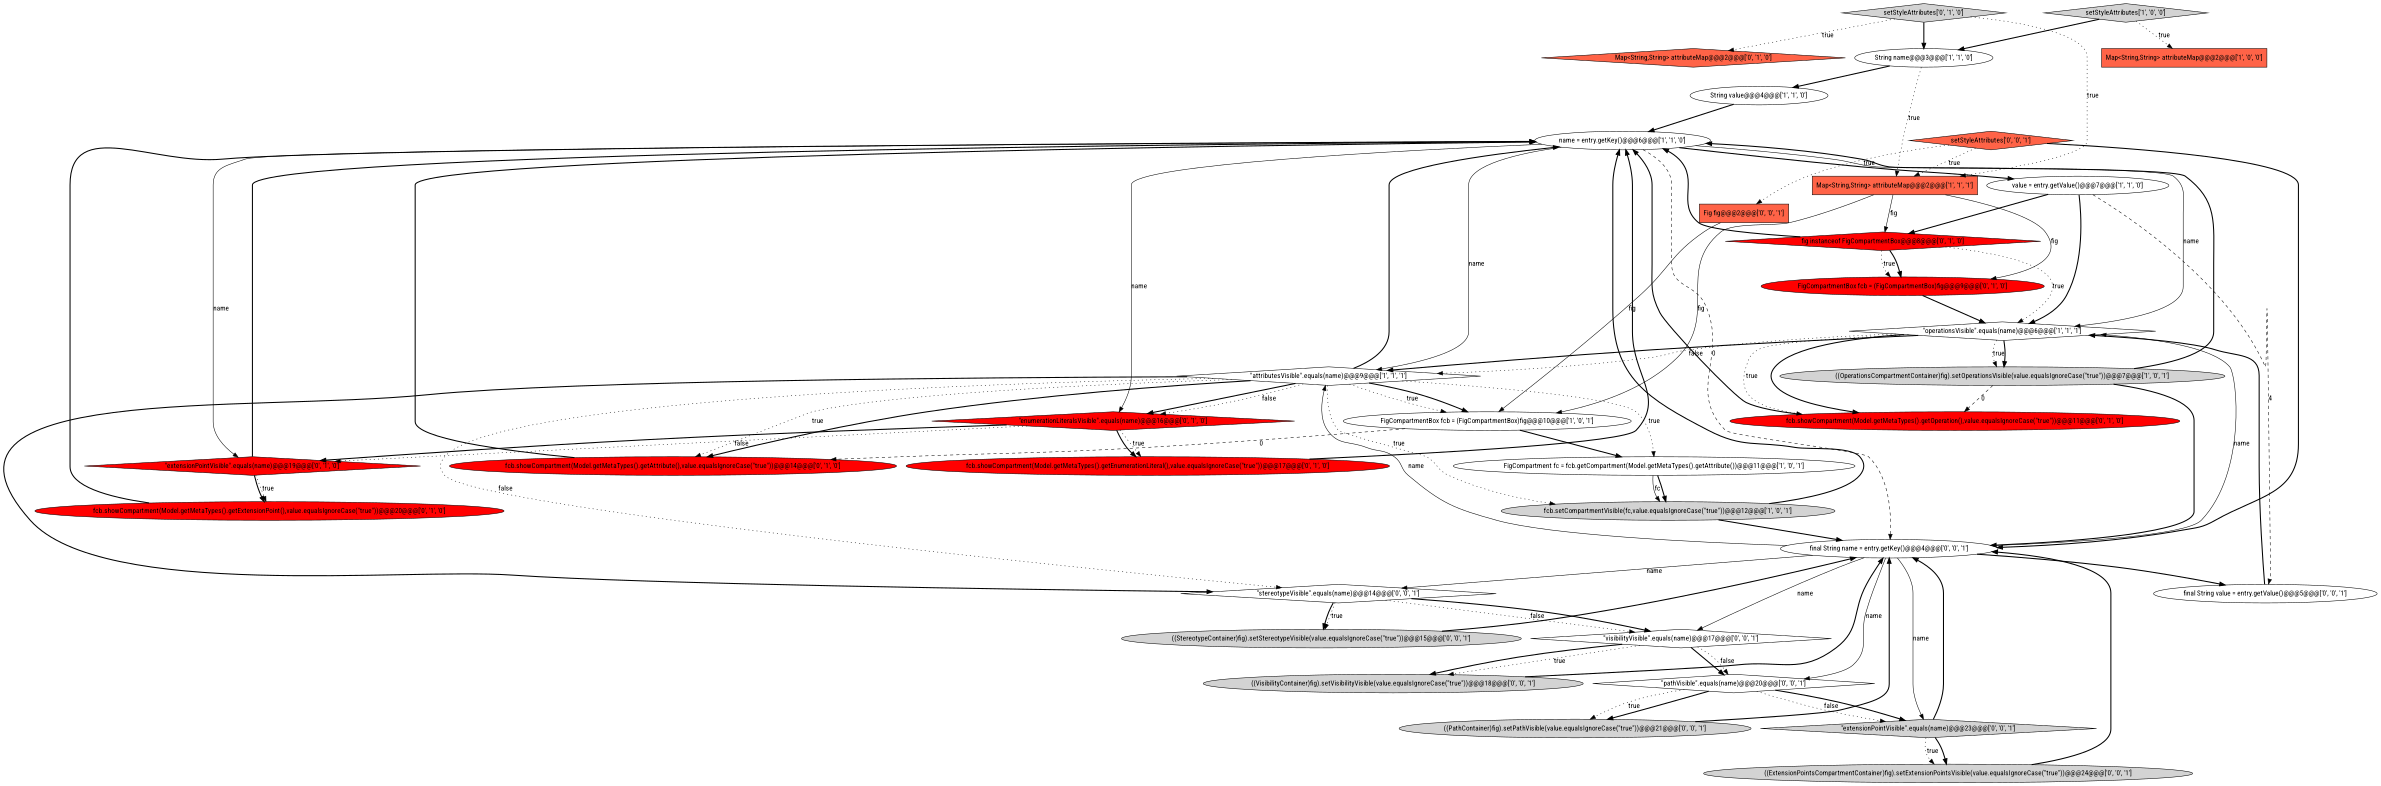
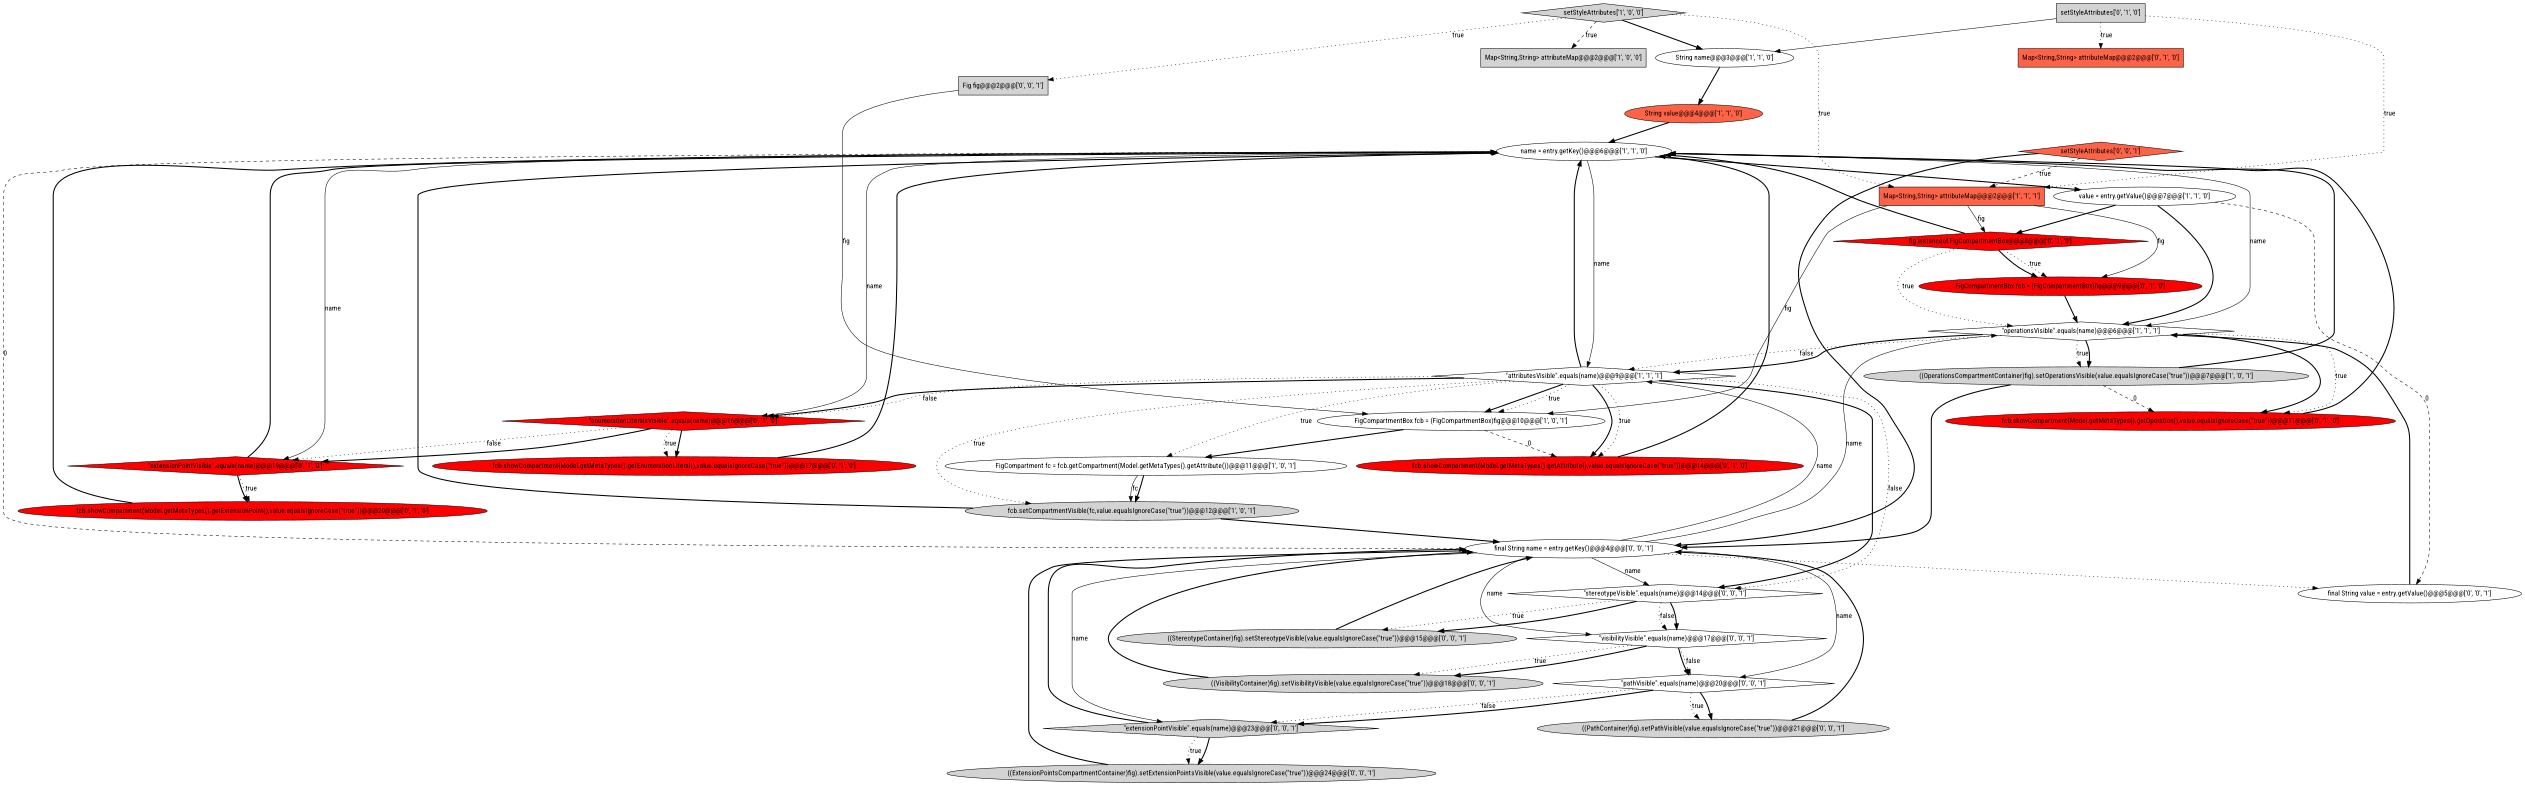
node "setStyleAttributes['0', '1', '0']": shape diamond -> box
edge "setStyleAttributes['0', '1', '0']" -> "String name@@@3@@@['1', '1', '0']": style bold -> solid
edge "setStyleAttributes['1', '0', '0']" -> "Map<String,String> attributeMap@@@2@@@['1', '0', '0']": style dotted -> dashed
node "Map<String,String> attributeMap@@@2@@@['0', '1', '0']": shape diamond -> box
node "Map<String,String> attributeMap@@@2@@@['1', '0', '0']": fillcolor tomato -> lightgray
node "String value@@@4@@@['1', '1', '0']": fillcolor white -> tomato
edge "String name@@@3@@@['1', '1', '0']" -> "Map<String,String> attributeMap@@@2@@@['1', '1', '1']": now "setStyleAttributes['1', '0', '0']" -> "Map<String,String> attributeMap@@@2@@@['1', '1', '1']"
edge "setStyleAttributes['0', '0', '1']" -> "Fig fig@@@2@@@['0', '0', '1']": now "setStyleAttributes['1', '0', '0']" -> "Fig fig@@@2@@@['0', '0', '1']"
edge "setStyleAttributes['0', '0', '1']" -> "Map<String,String> attributeMap@@@2@@@['1', '1', '1']": style dotted -> dashed
node "Fig fig@@@2@@@['0', '0', '1']": fillcolor tomato -> lightgray
edge "name = entry.getKey()@@@6@@@['1', '1', '0']" -> "final String name = entry.getKey()@@@4@@@['0', '0', '1']": reversed
edge "value = entry.getValue()@@@7@@@['1', '1', '0']" -> "final String value = entry.getValue()@@@5@@@['0', '0', '1']": label "4" -> "0"
edge "final String name = entry.getKey()@@@4@@@['0', '0', '1']" -> "final String value = entry.getValue()@@@5@@@['0', '0', '1']": style bold -> dotted
